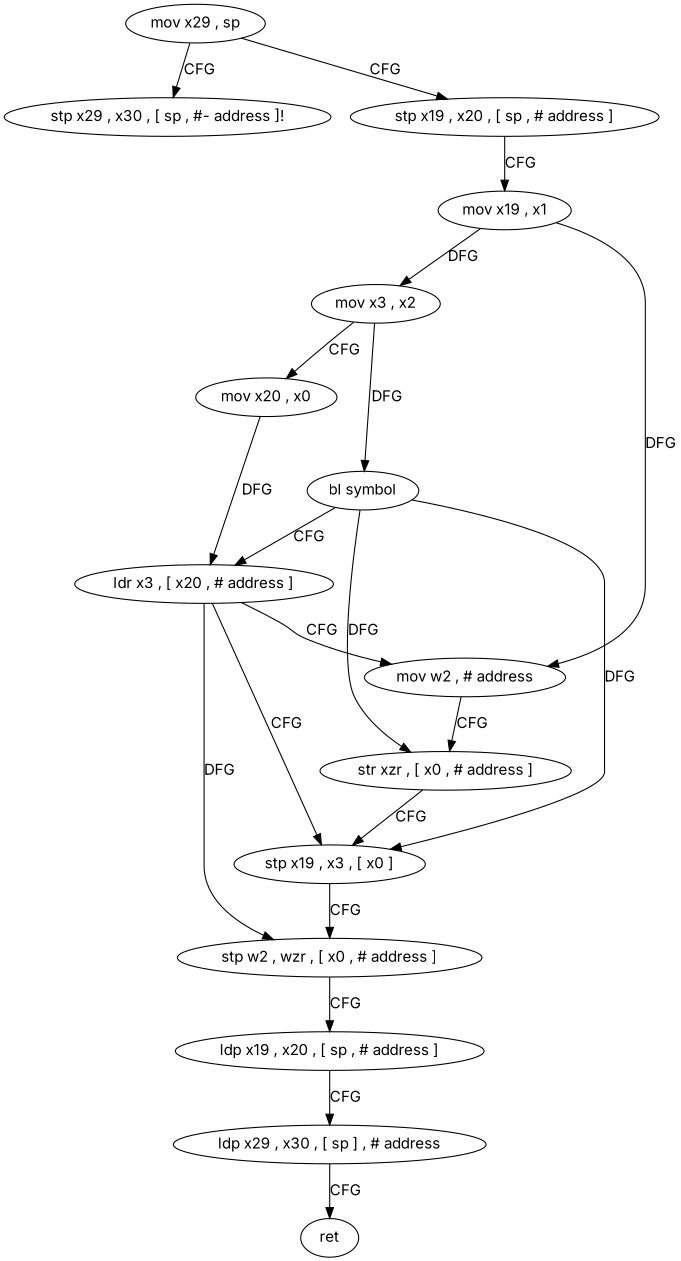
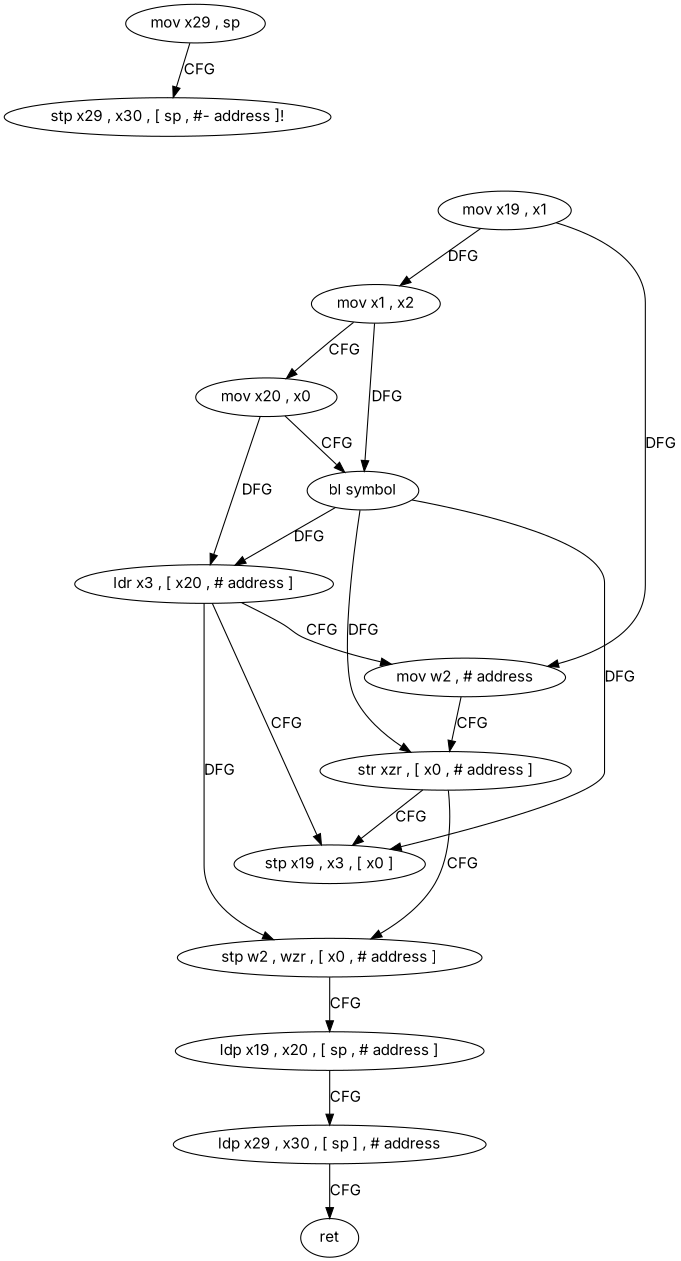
node "stp x19 , x20 , [ sp , # address ]": removed
node "mov x3 , x2": label "mov x3 , x2" -> "mov x1 , x2"
edge "mov x20 , x0" -> "bl symbol": added, label "CFG"
edge "bl symbol" -> "ldr x3 , [ x20 , # address ]": label "CFG" -> "DFG"
edge "stp x19 , x3 , [ x0 ]" -> "stp w2 , wzr , [ x0 , # address ]": now "str xzr , [ x0 , # address ]" -> "stp w2 , wzr , [ x0 , # address ]"
